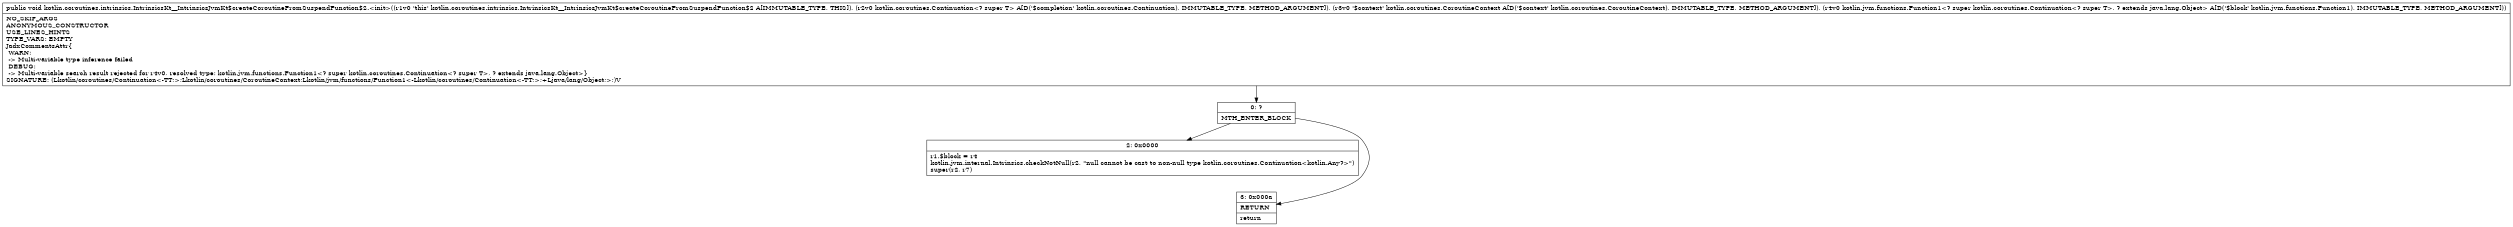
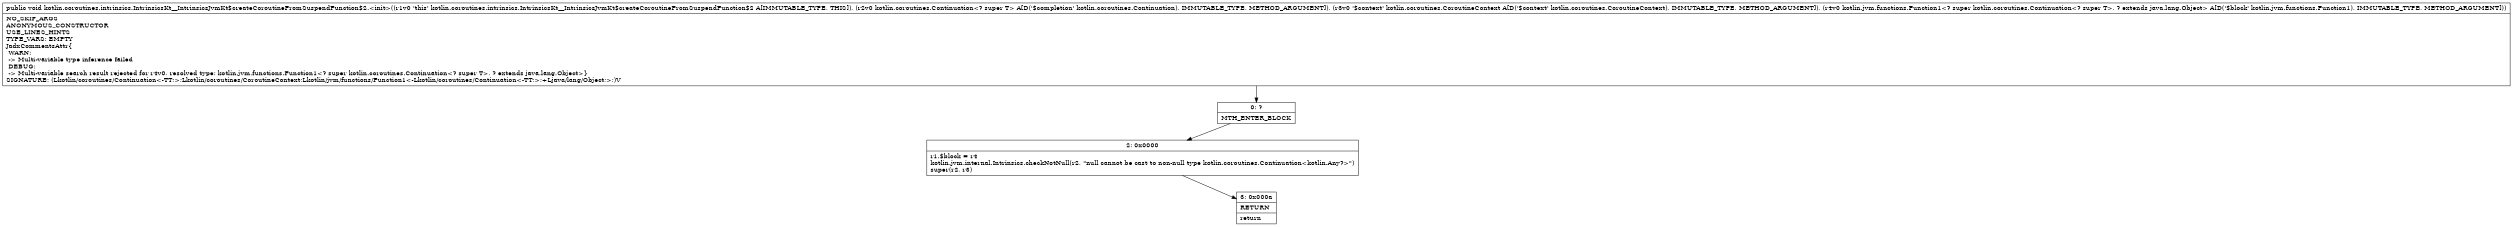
edge "0: ?" -> "3: 0x000a": now "2: 0x0000" -> "3: 0x000a"
node "2: 0x0000": text "super(r2, r7)" -> "super(r2, r3)"
